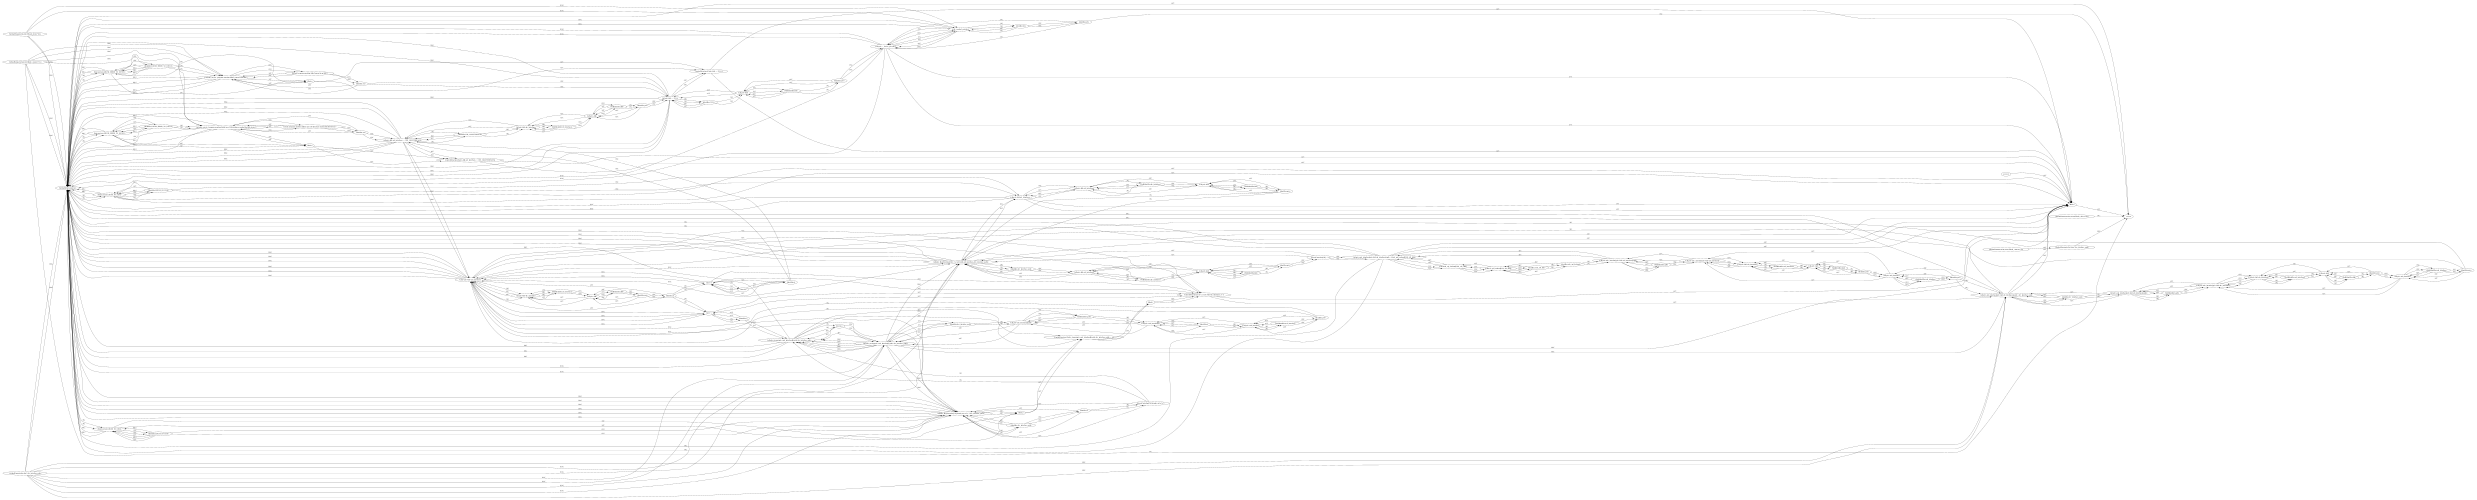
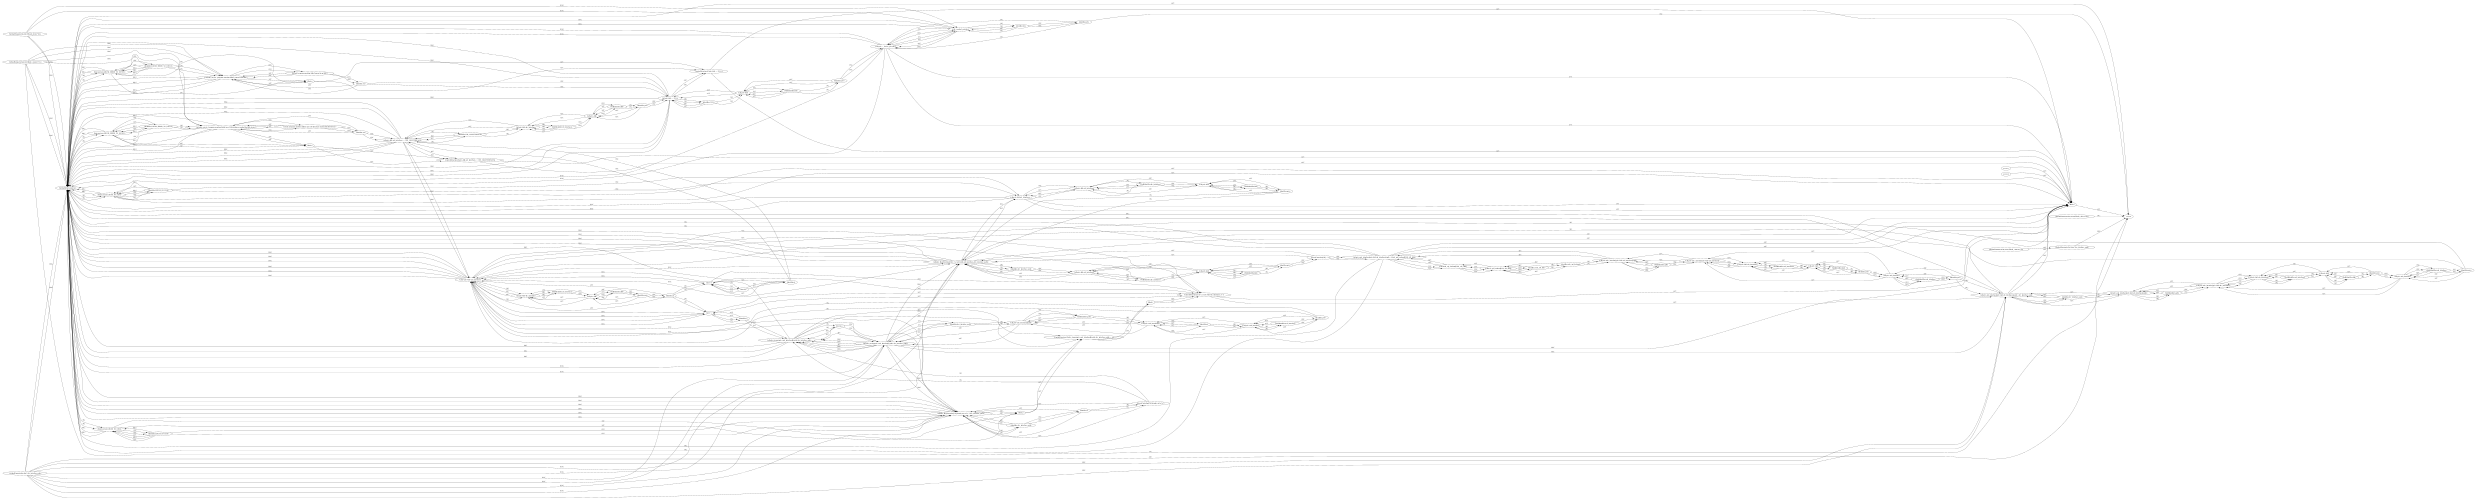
node "1000105": added
edge "(MethodParameterIn,char* dev_interface_path)" -> "1000100": added, label "AST:"
